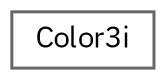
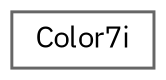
node "Color3i": label "Color3i" -> "Color7i"
